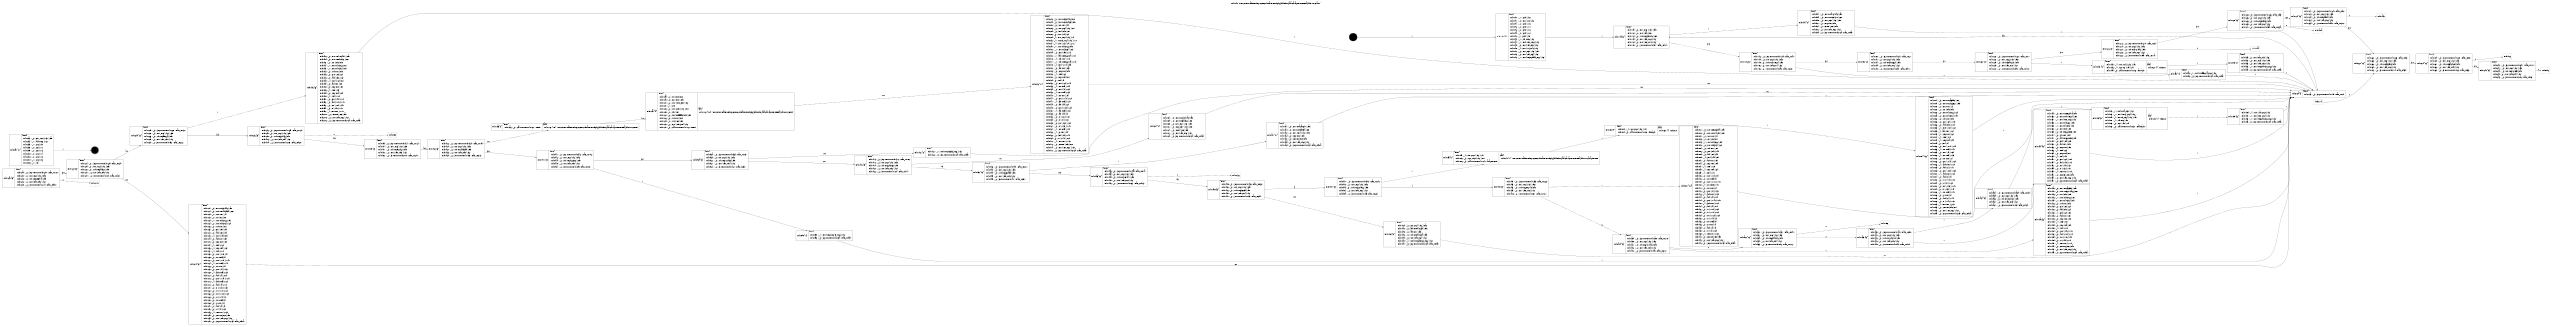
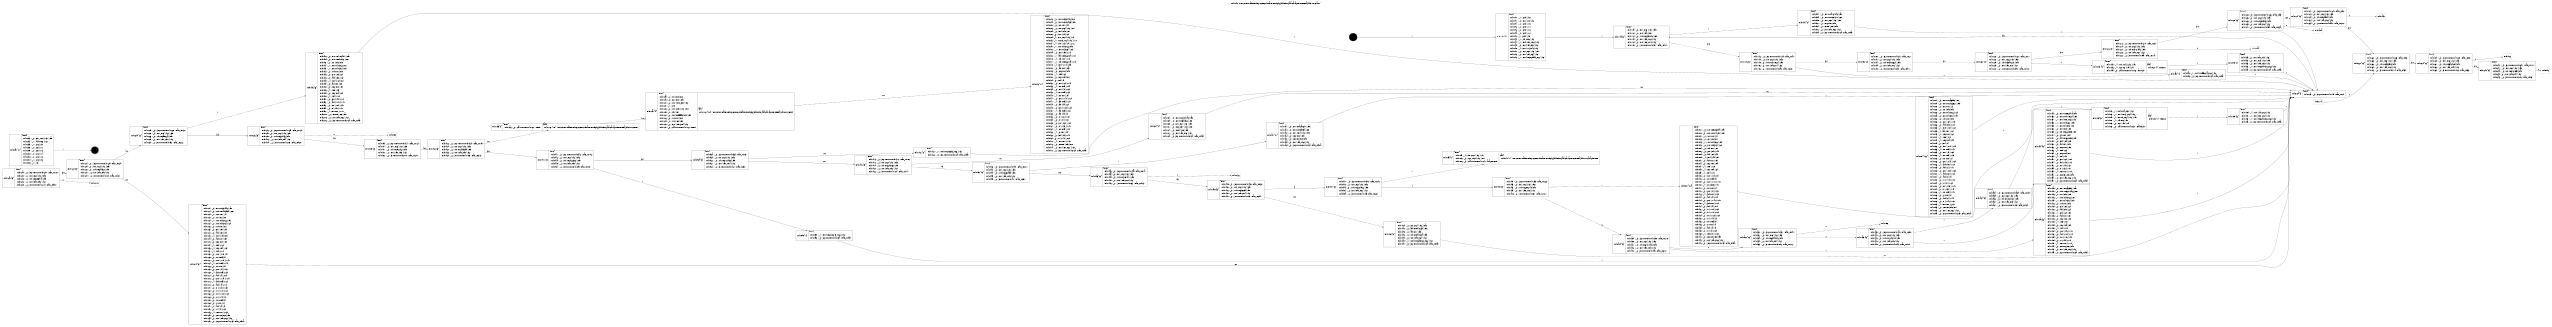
edge "0x401cd6 [171]" -> "0x40215a [5]": removed, label "100"
node "0x401e0b [9]": removed
